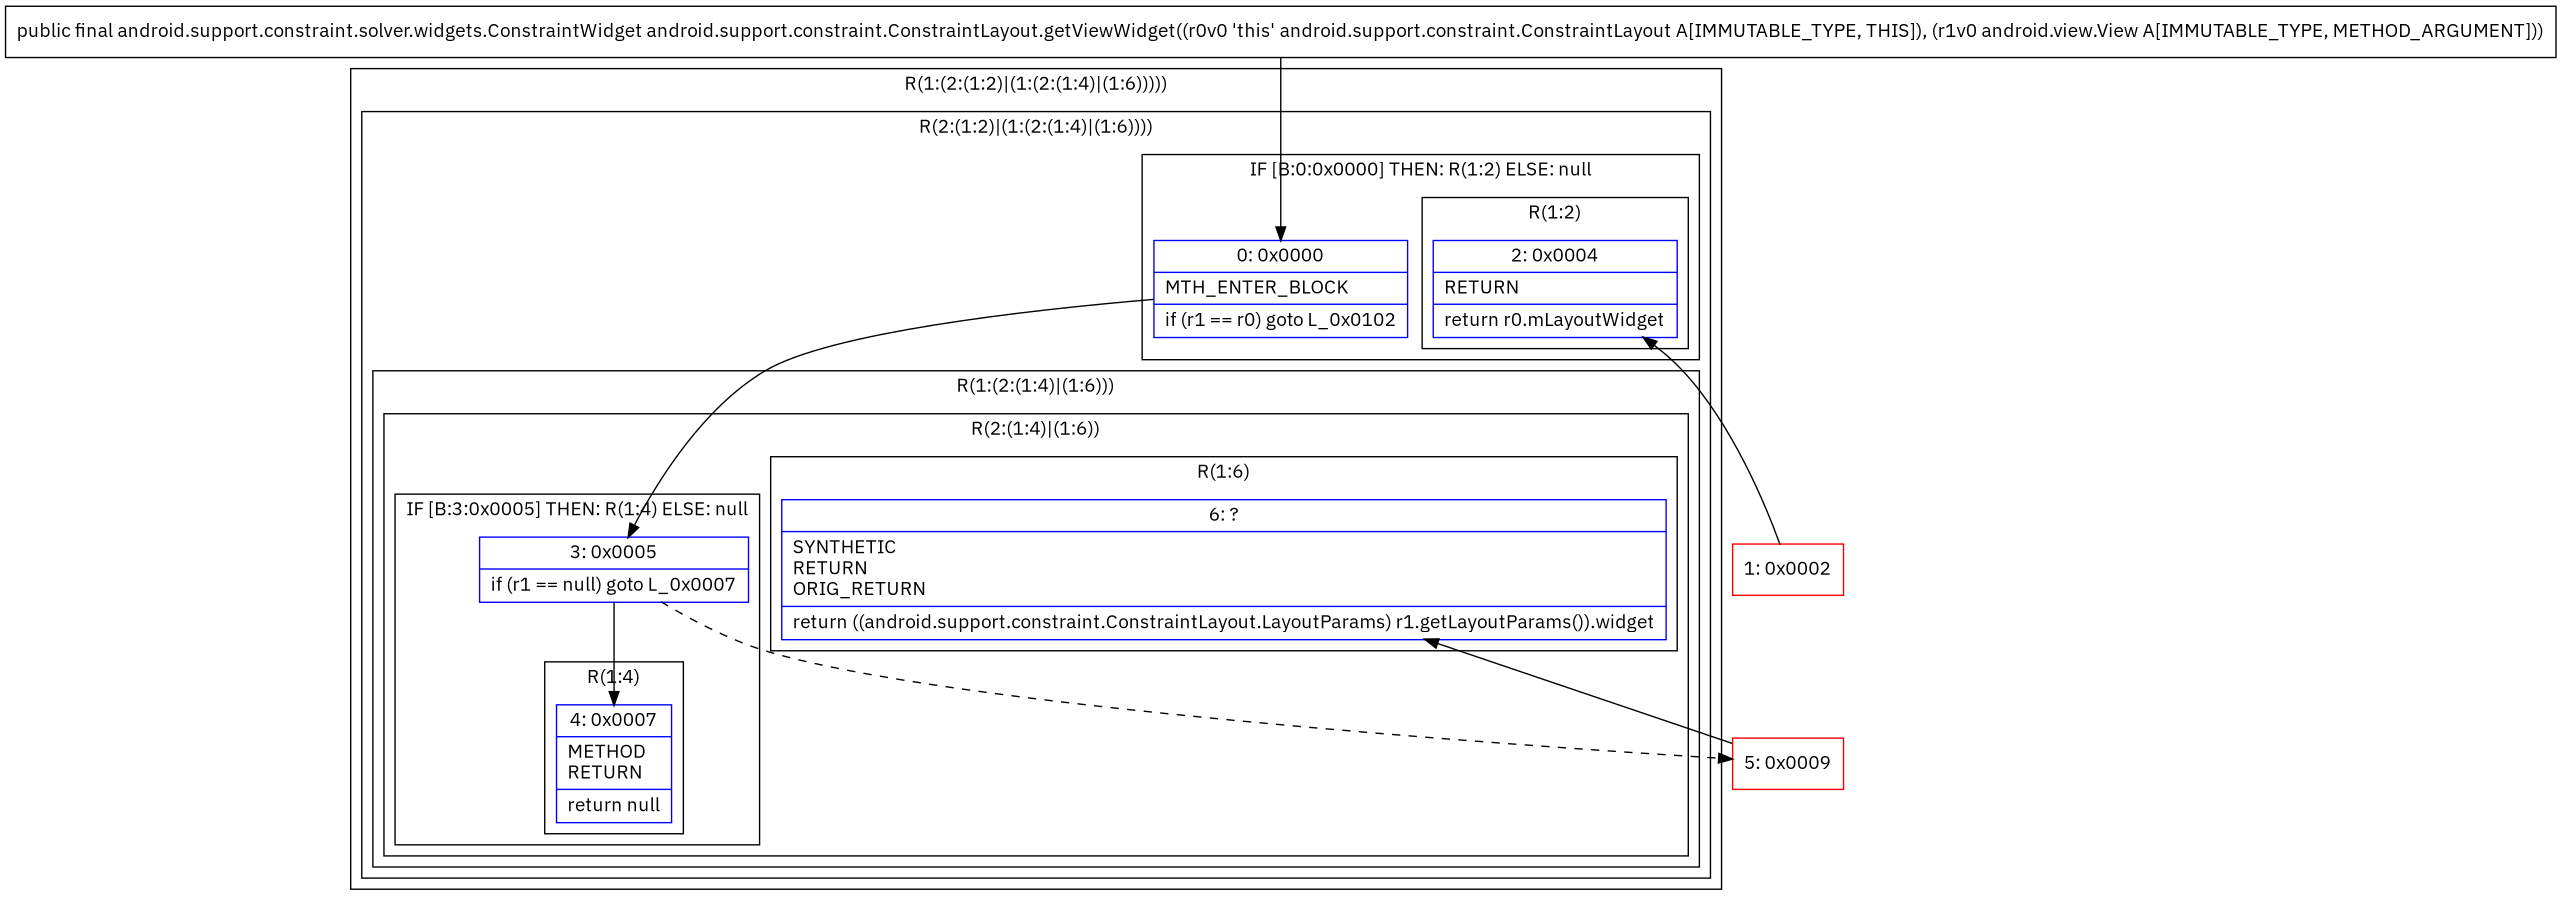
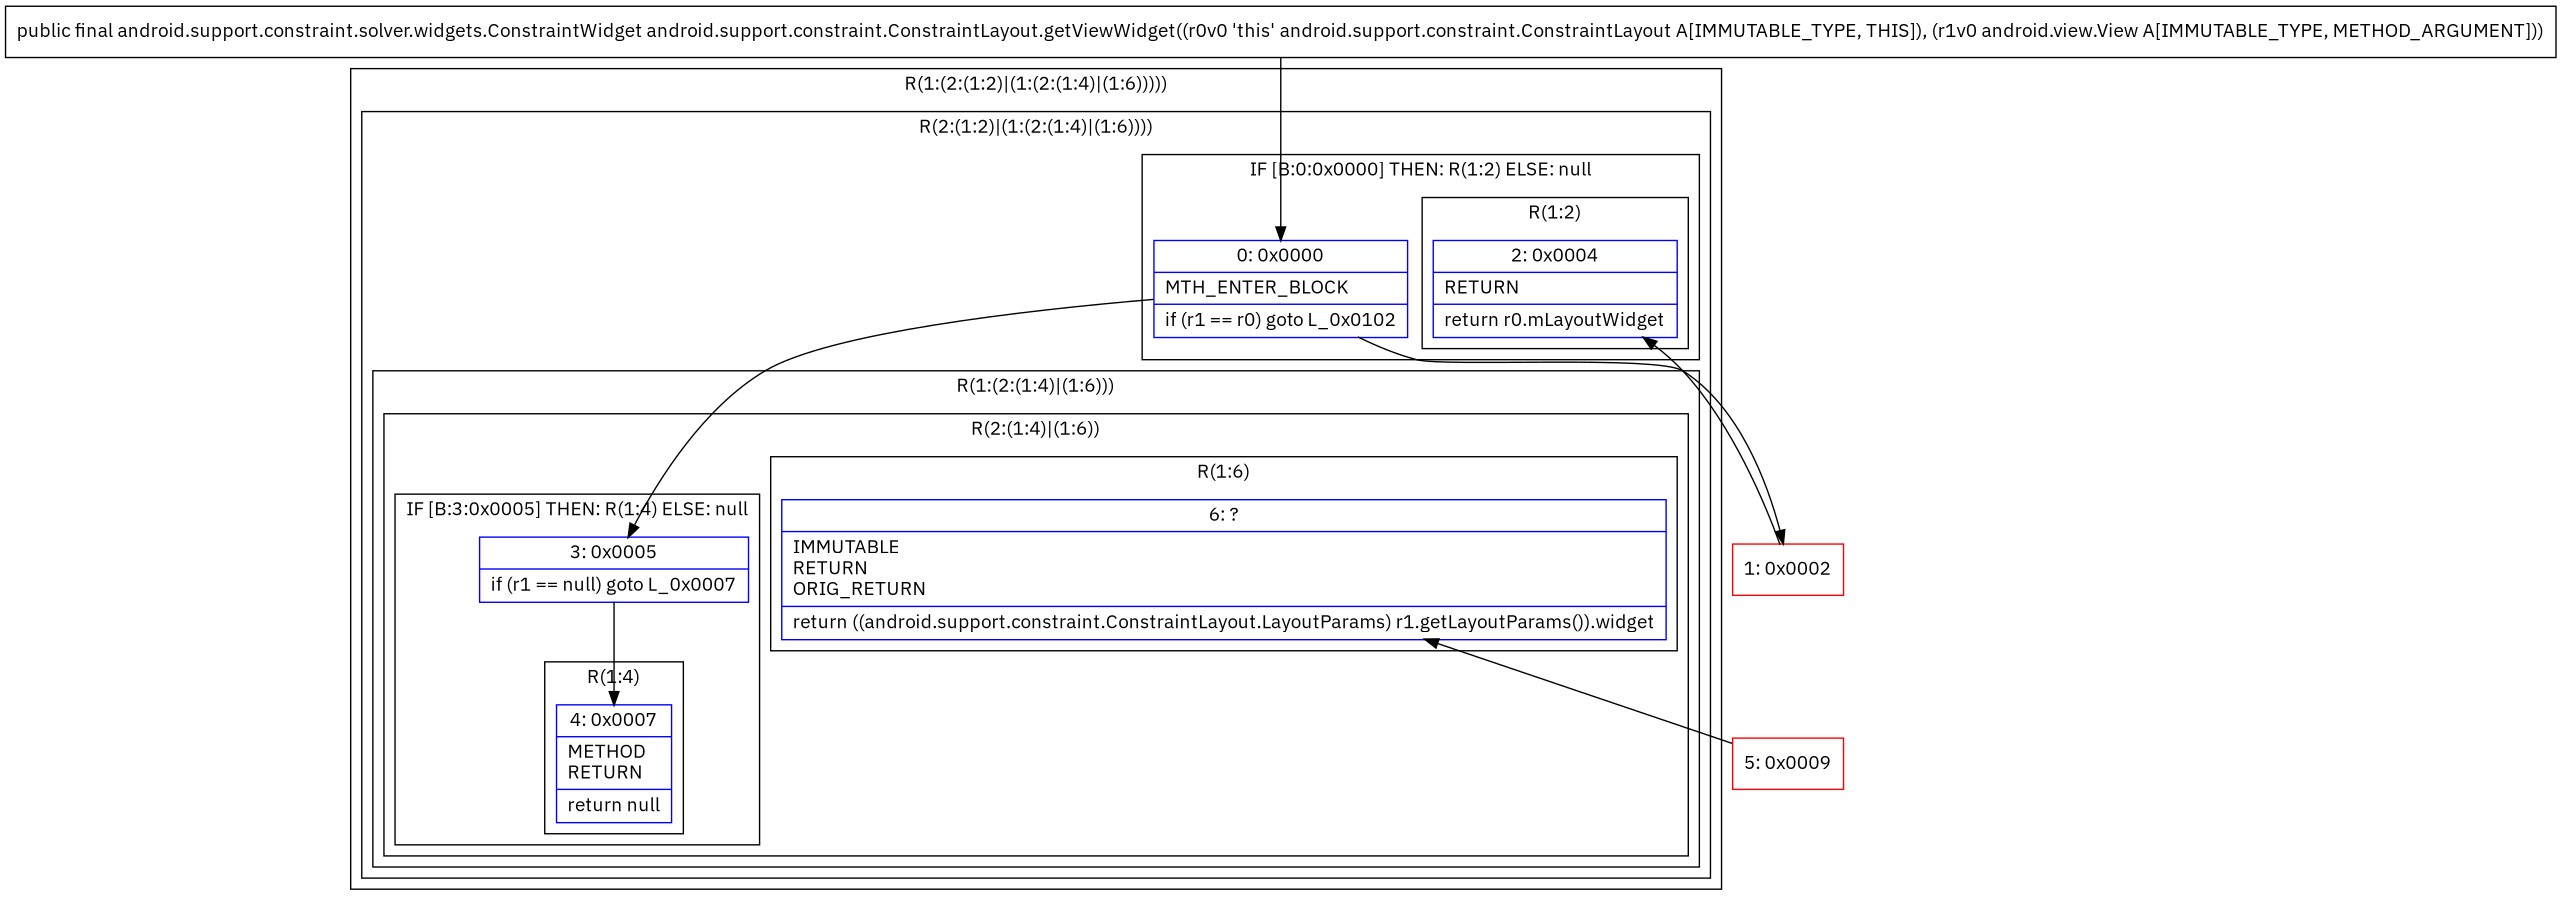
edge "0: 0x0000" -> "1: 0x0002": added
node "6: ?": text "SYNTHETIC" -> "IMMUTABLE"
edge "3: 0x0005" -> "5: 0x0009": removed
